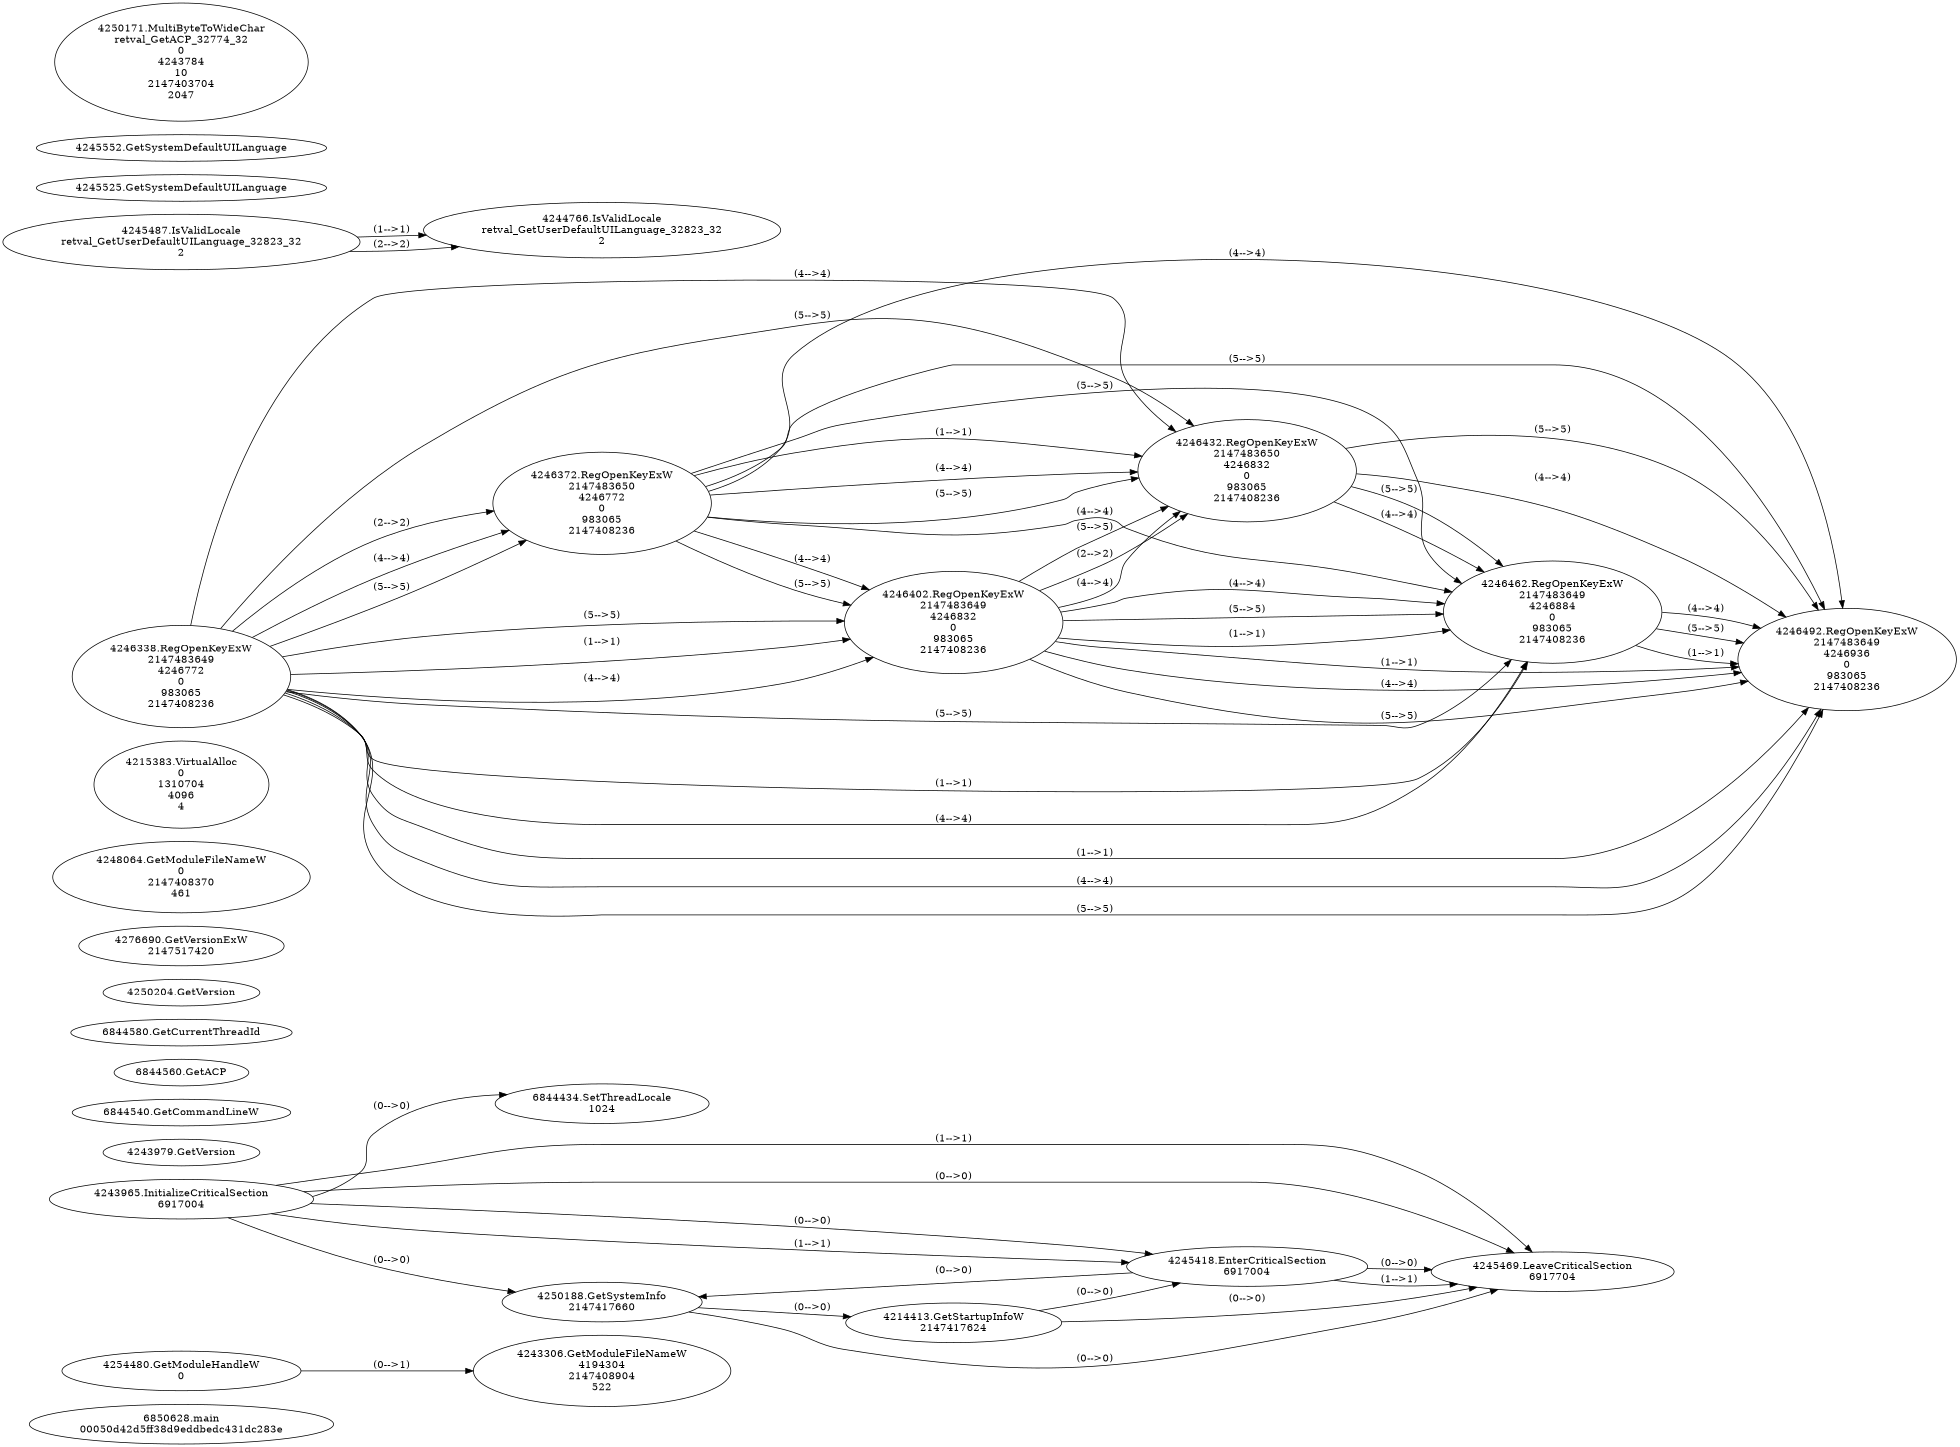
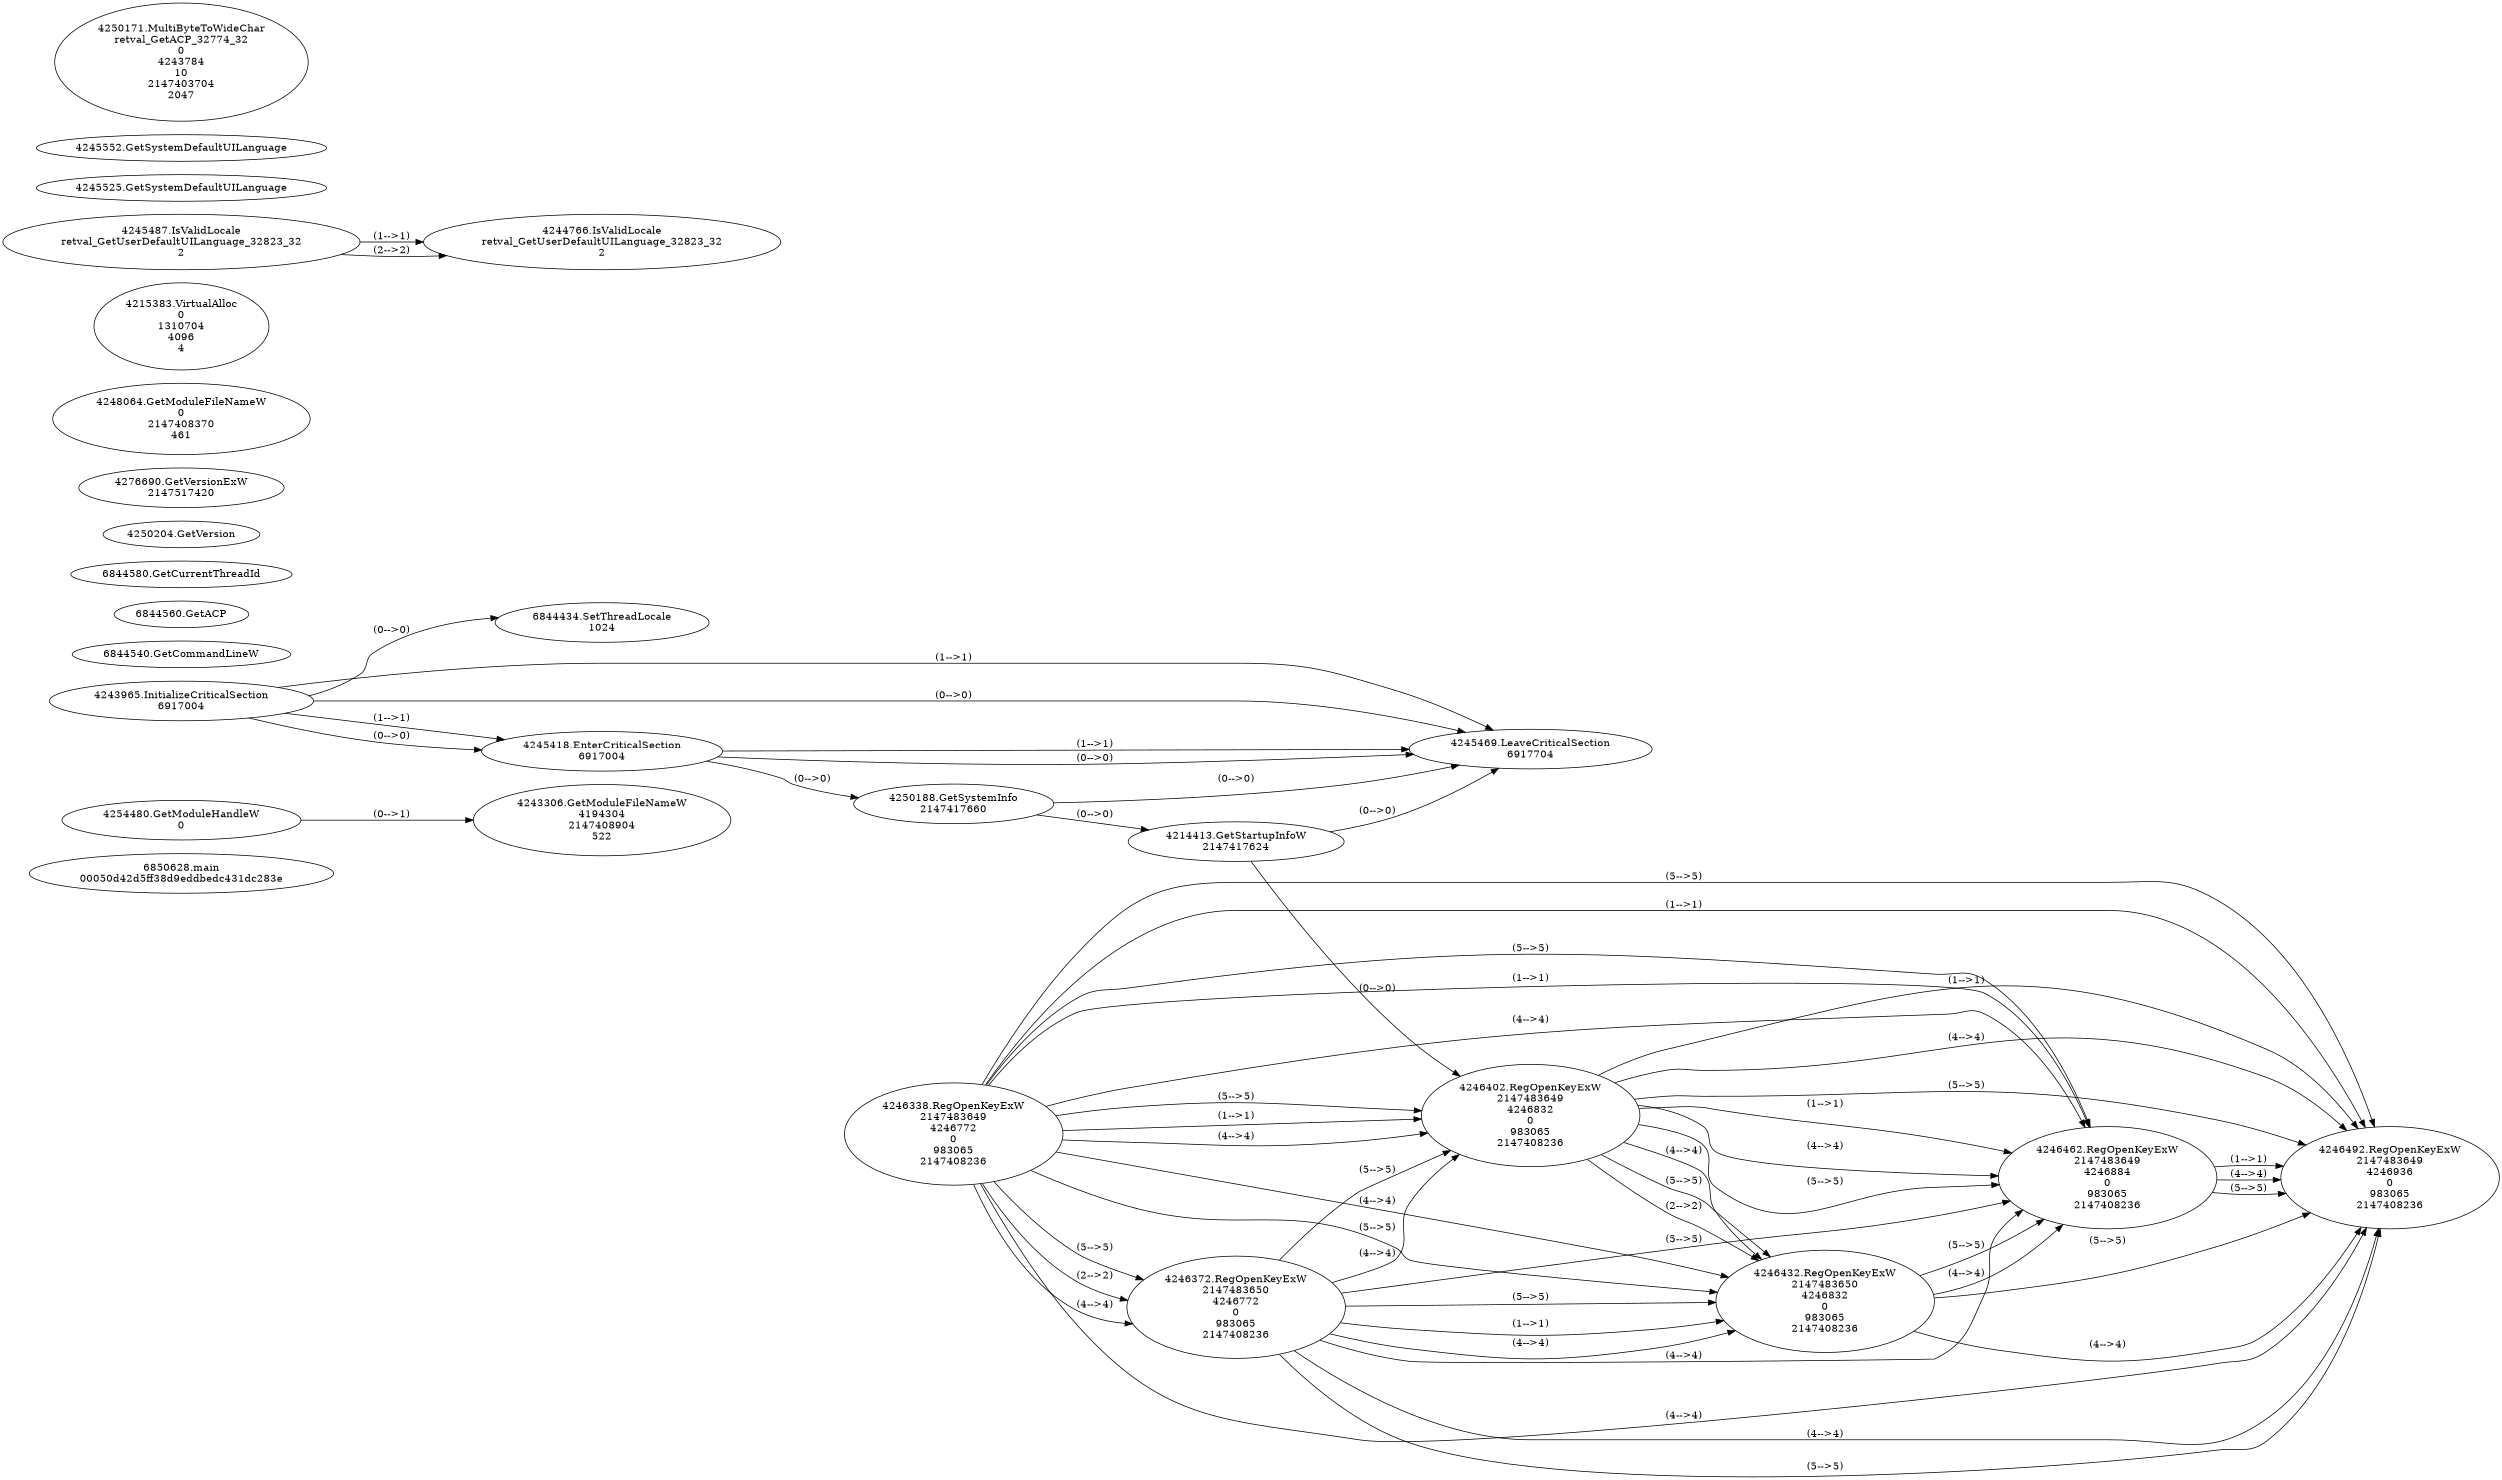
node "4243979.GetVersion": removed
edge "4243965.InitializeCriticalSection 6917004" -> "4250188.GetSystemInfo 2147417660": removed, label "(0-->0)"
edge "4214413.GetStartupInfoW 2147417624" -> "4245418.EnterCriticalSection 6917004": now "4214413.GetStartupInfoW 2147417624" -> "4246402.RegOpenKeyExW 2147483649 4246832 0 983065 2147408236"
